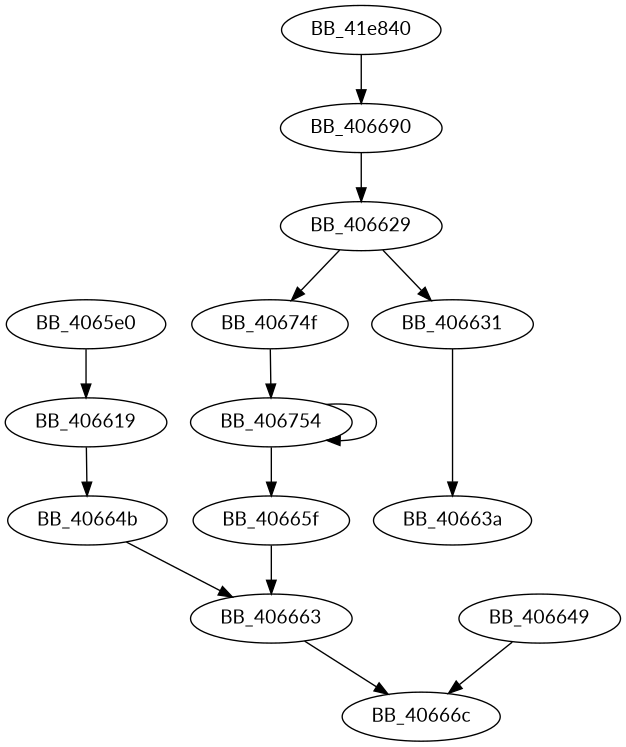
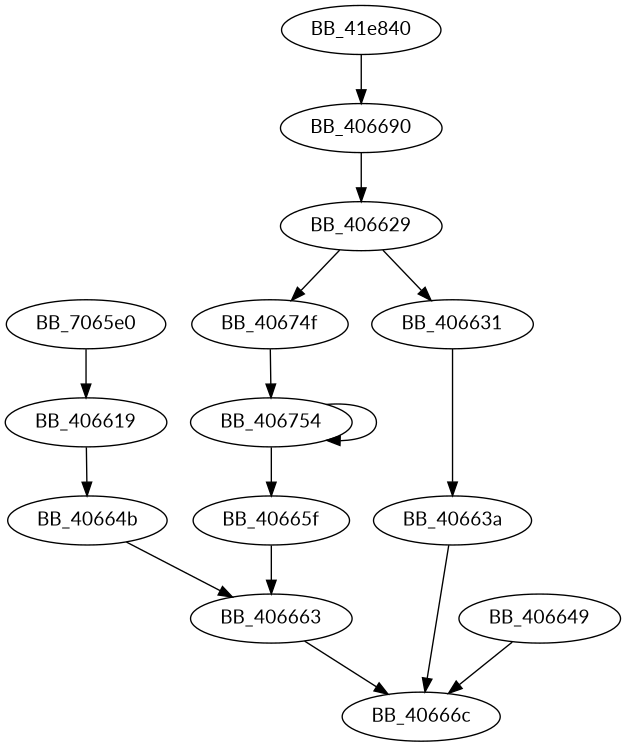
node "BB_4065e0": label "BB_4065e0" -> "BB_7065e0"
edge "BB_40663a" -> "BB_40666c": added
